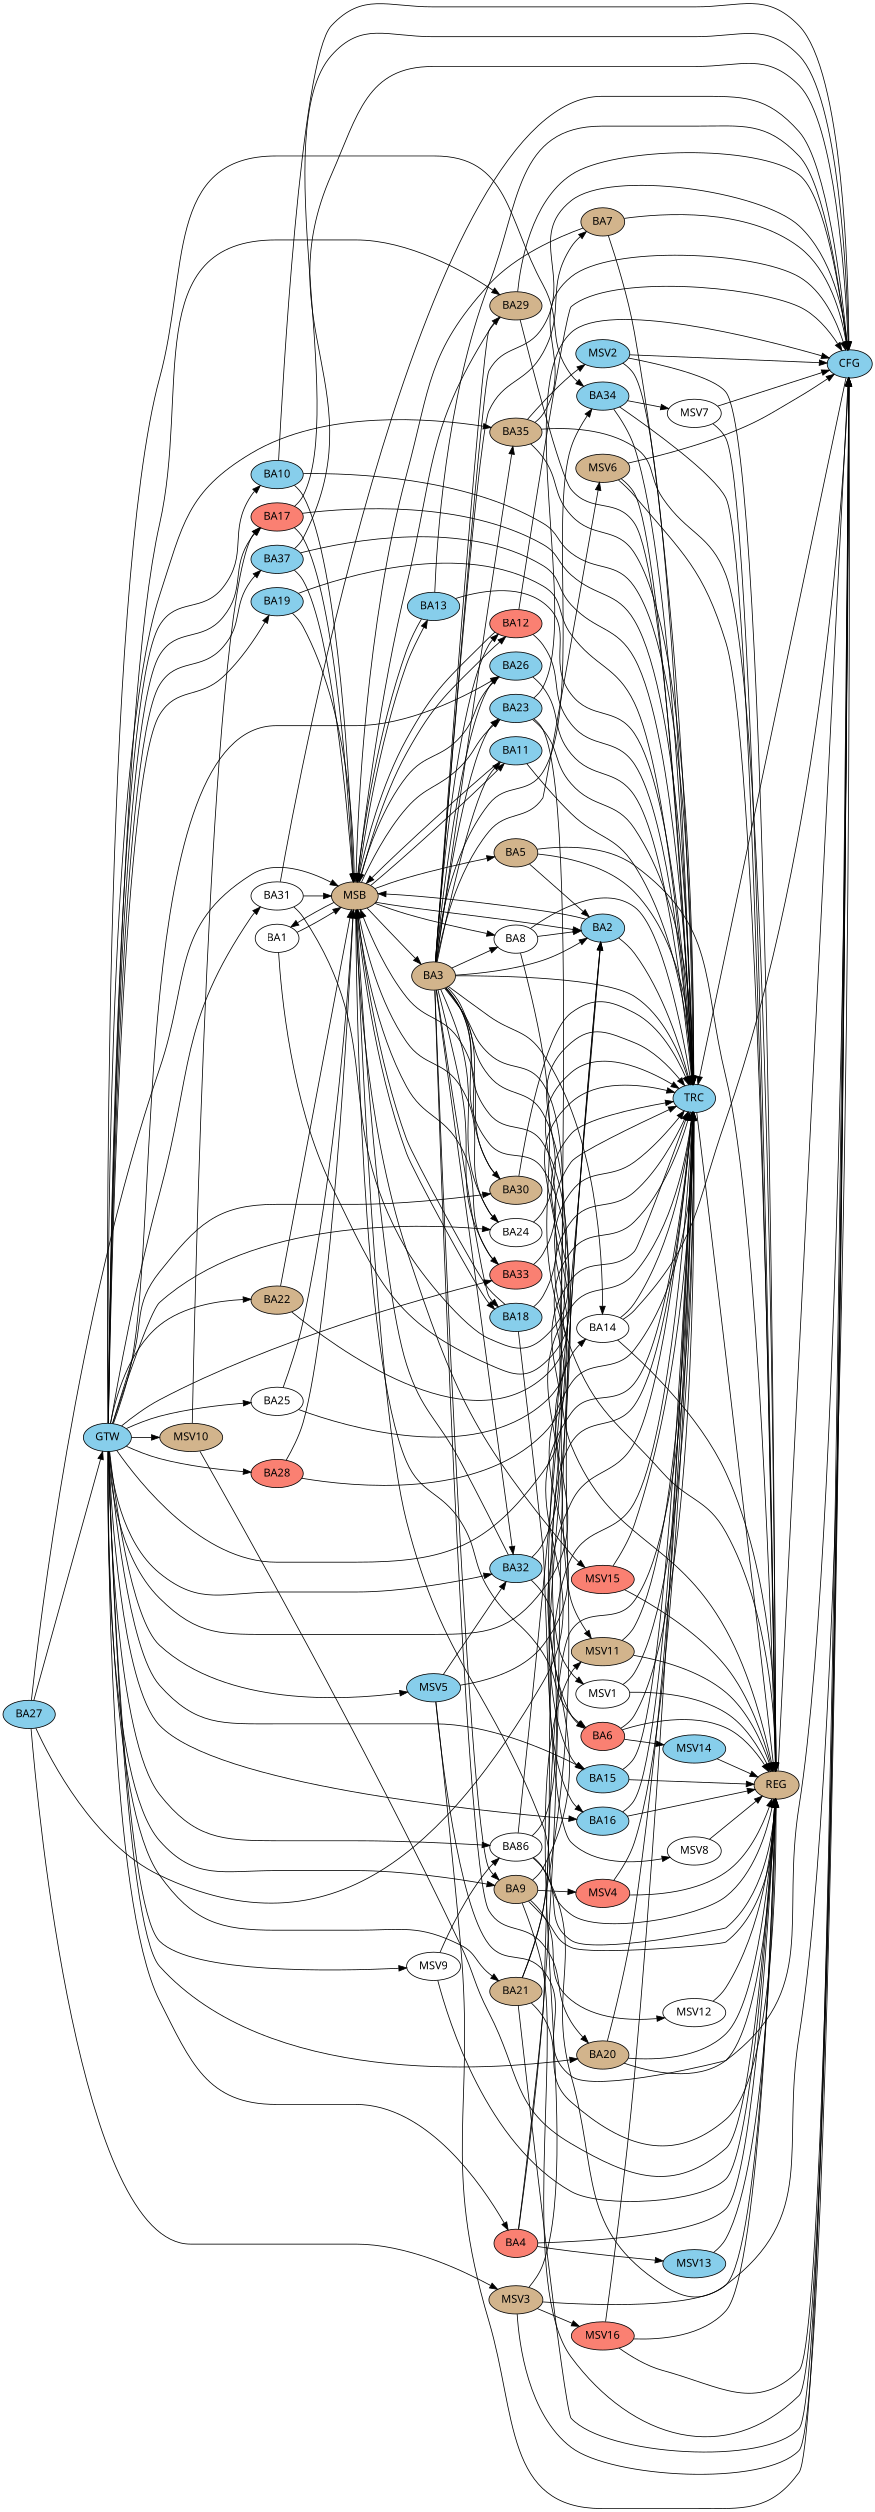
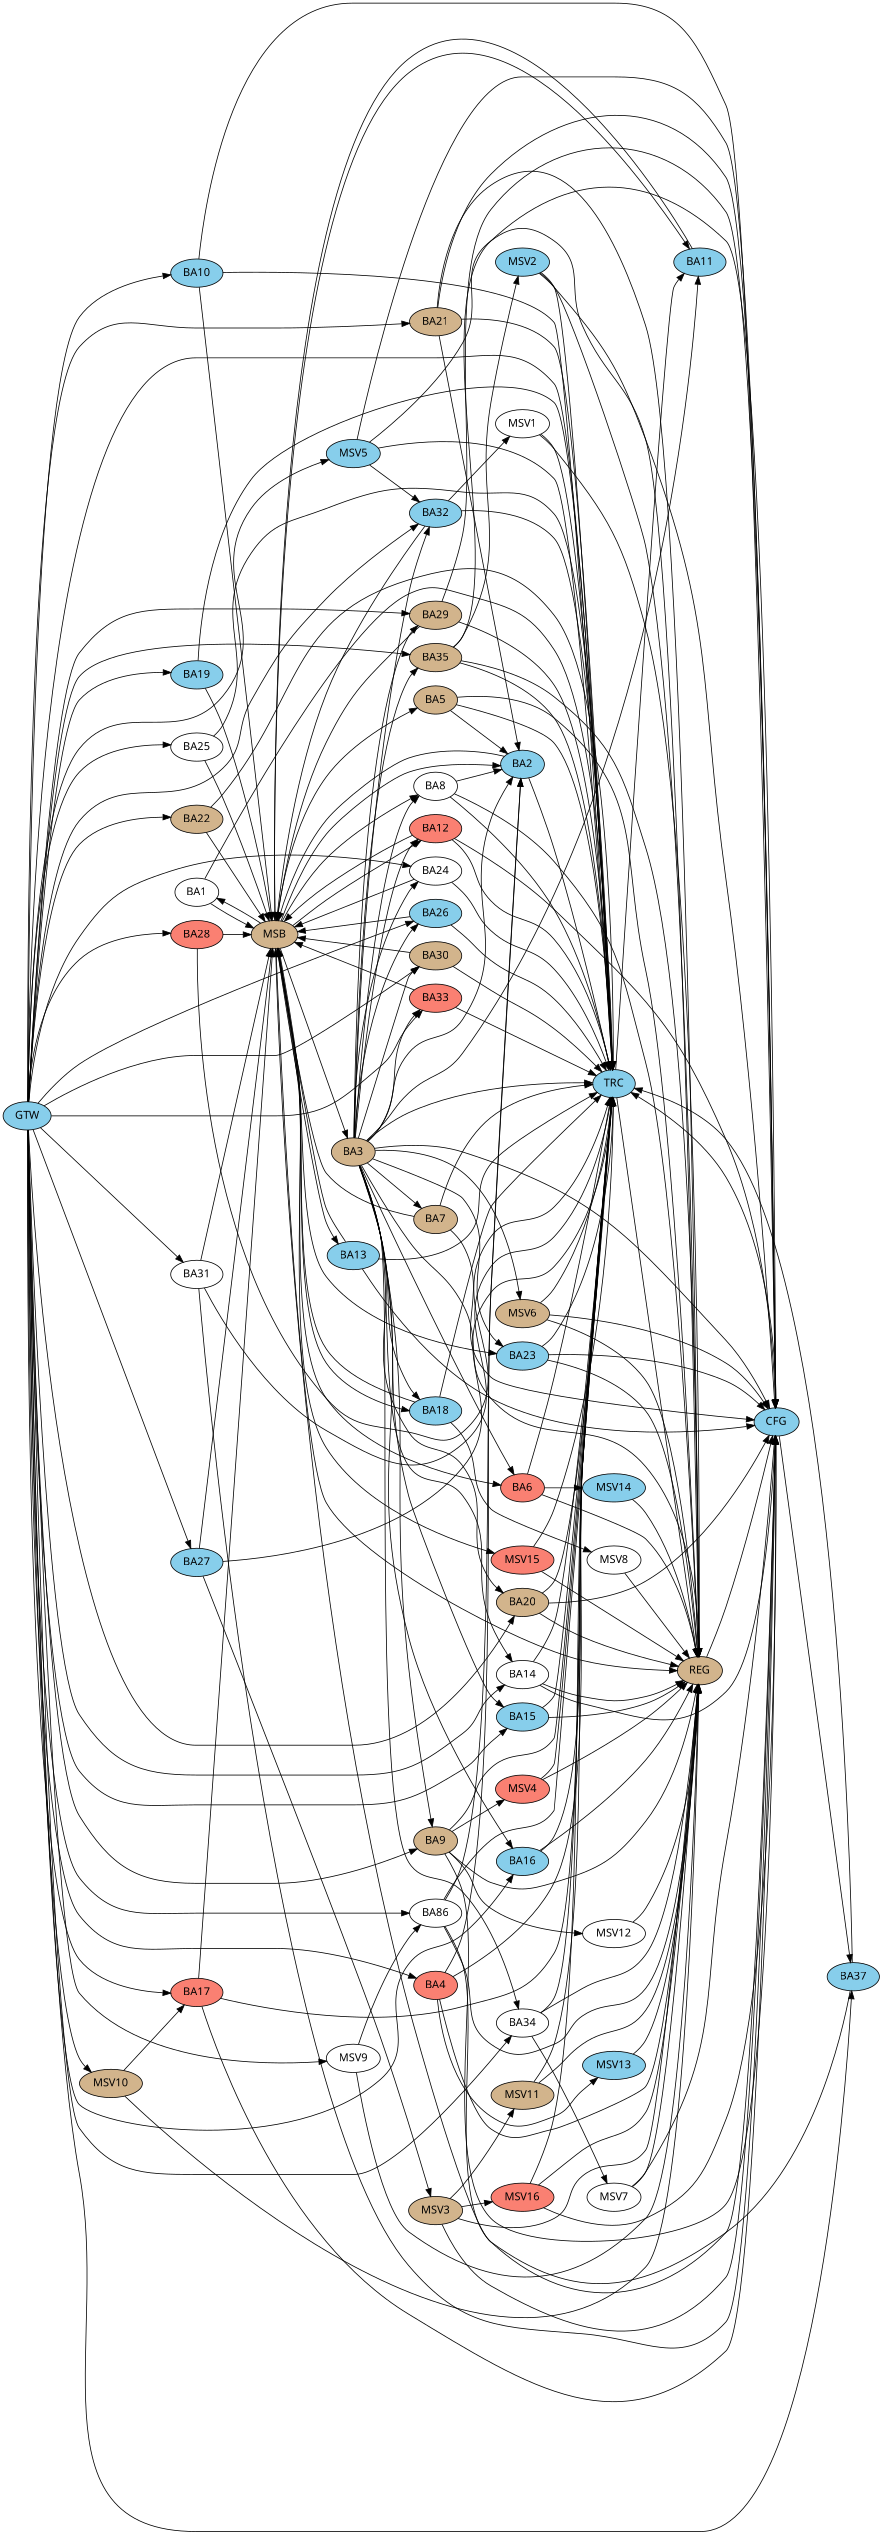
edge "BA37" -> "CFG": reversed
node "BA34": fillcolor skyblue -> white
edge "BA11" -> "TRC": reversed
edge "BA23" -> "MSV11": now "BA23" -> "REG"
edge "BA27" -> "GTW": reversed
